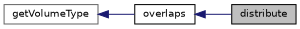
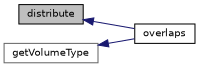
edge "distribute" -> "overlaps": reversed
